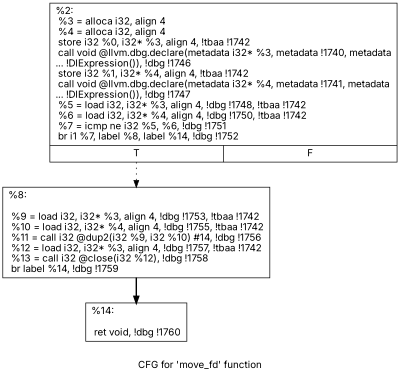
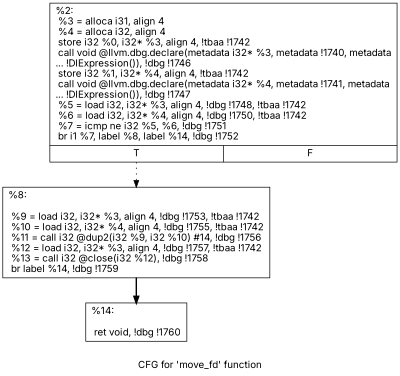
node "%2:": text "%3 = alloca i32, align 4" -> "%3 = alloca i31, align 4"
